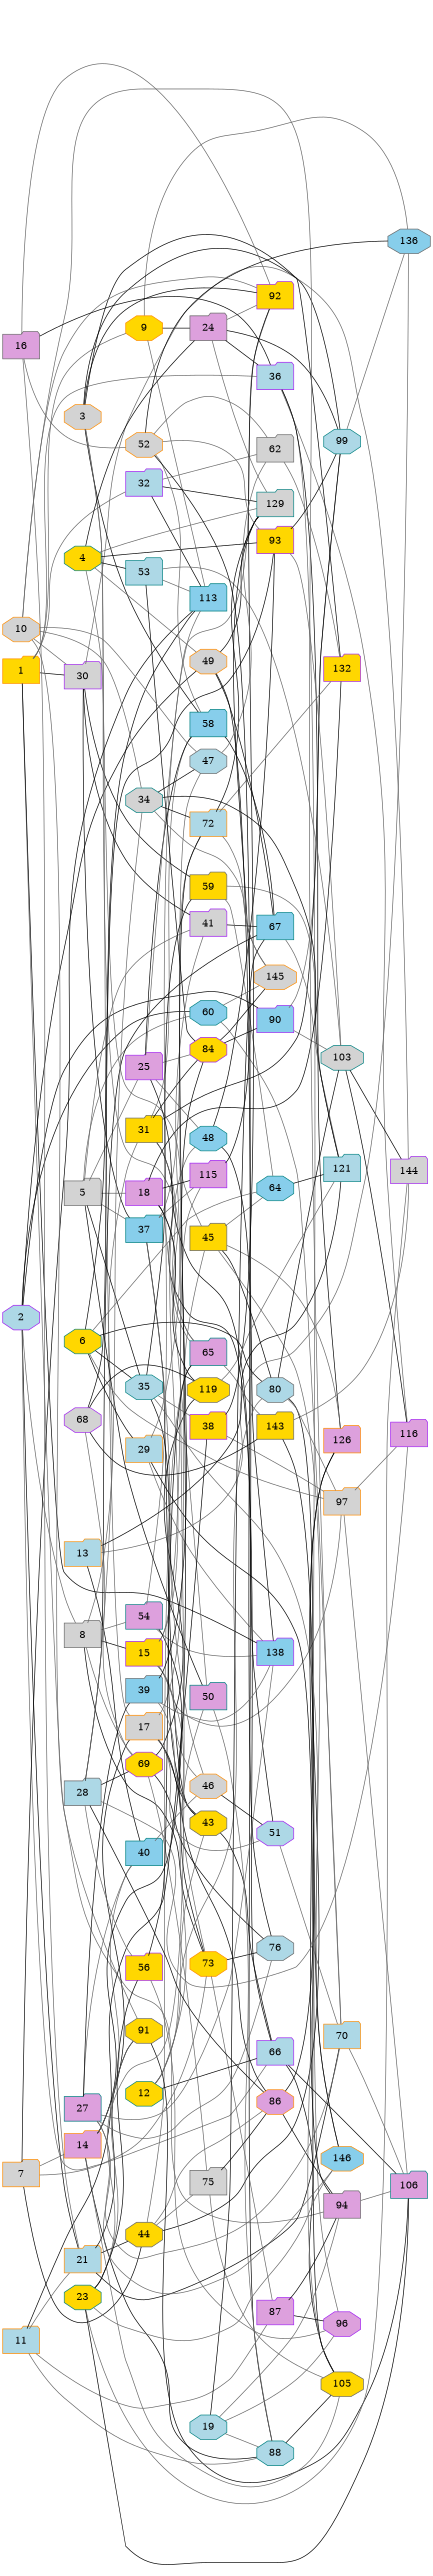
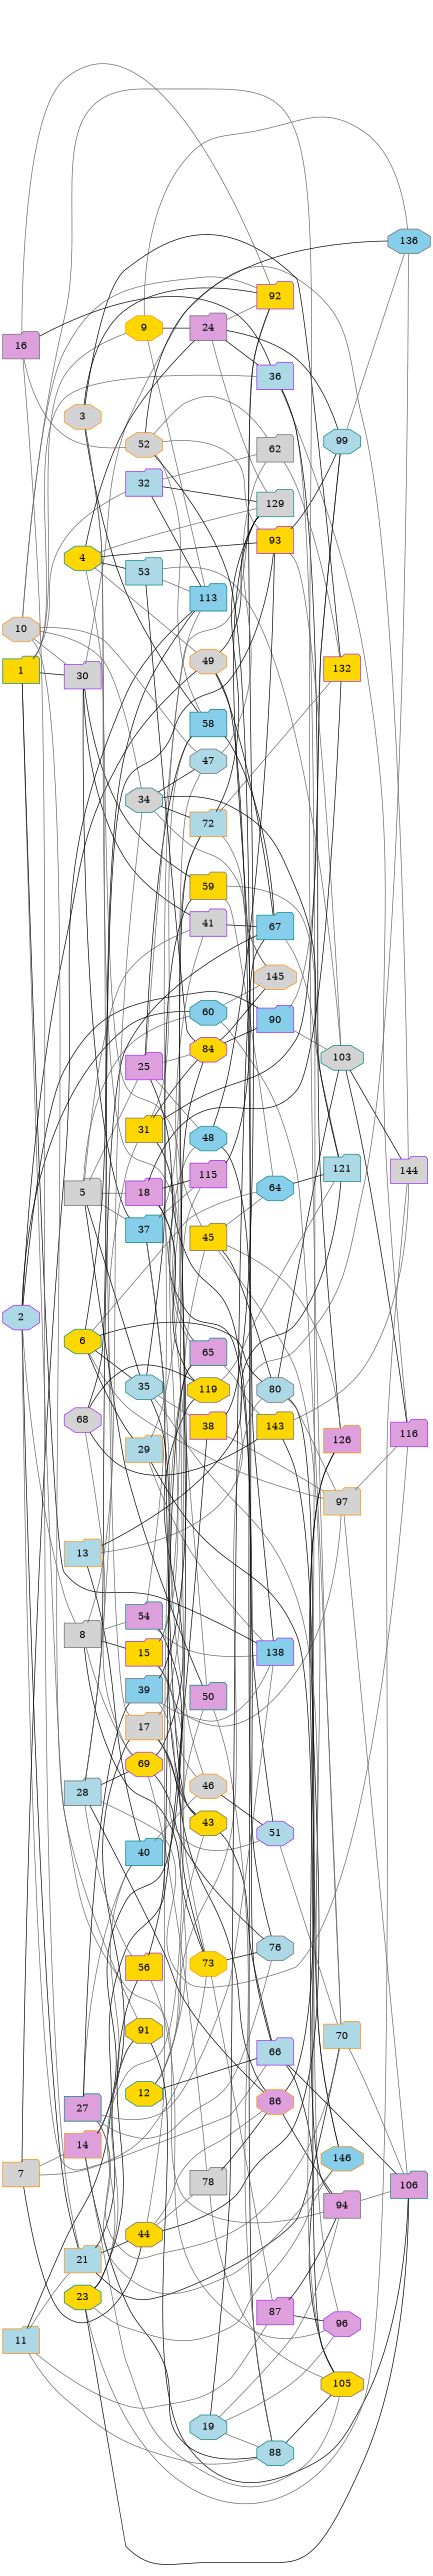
edge "3" -- "99": removed
node "1": color darkorange -> teal
node "75": label "75" -> "78"
